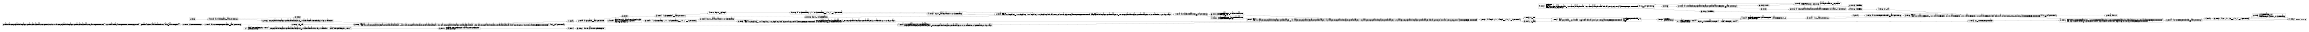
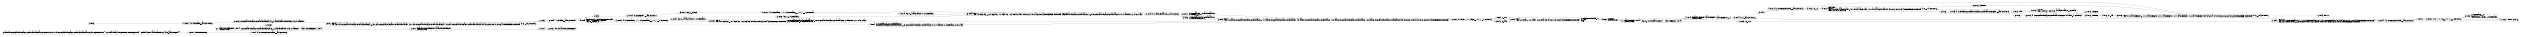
node "48: 0x0152": added
node "11: 0x0043": text "r26 = currentRequestIgnoresCache" -> "r26 = true"
node "2: 0x0006": removed
